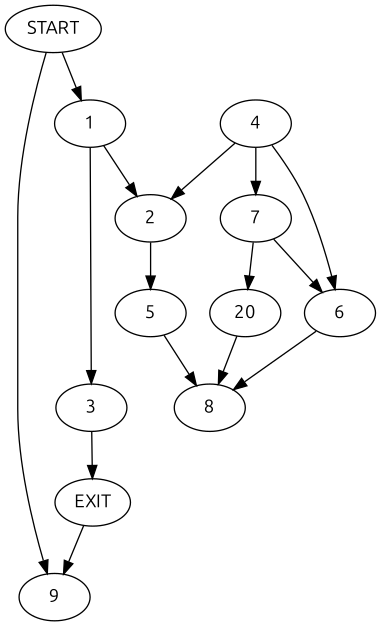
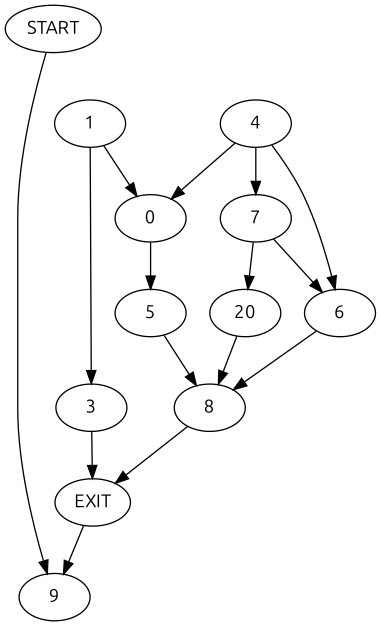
edge "START" -> "1": removed
node "2": label "2" -> "0"
edge "8" -> "EXIT": added
